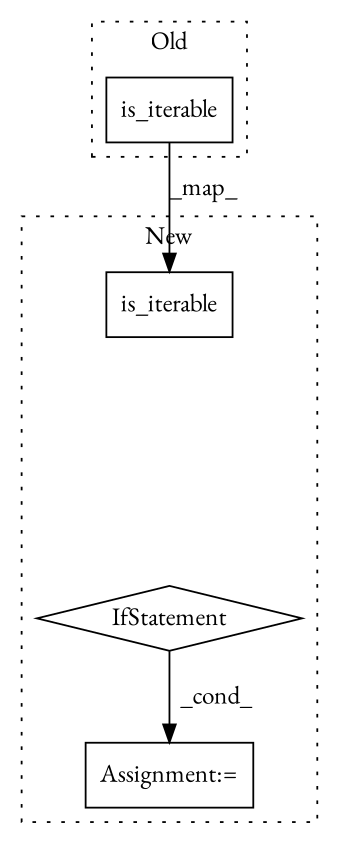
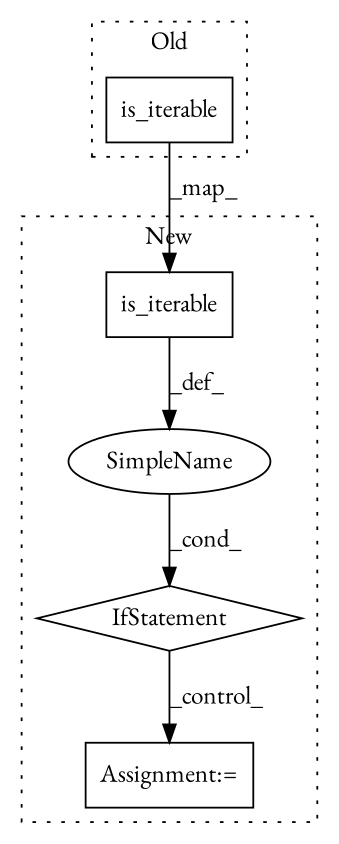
node "SimpleName": added
edge "IfStatement" -> "Assignment:=": label "_cond_" -> "_control_"
